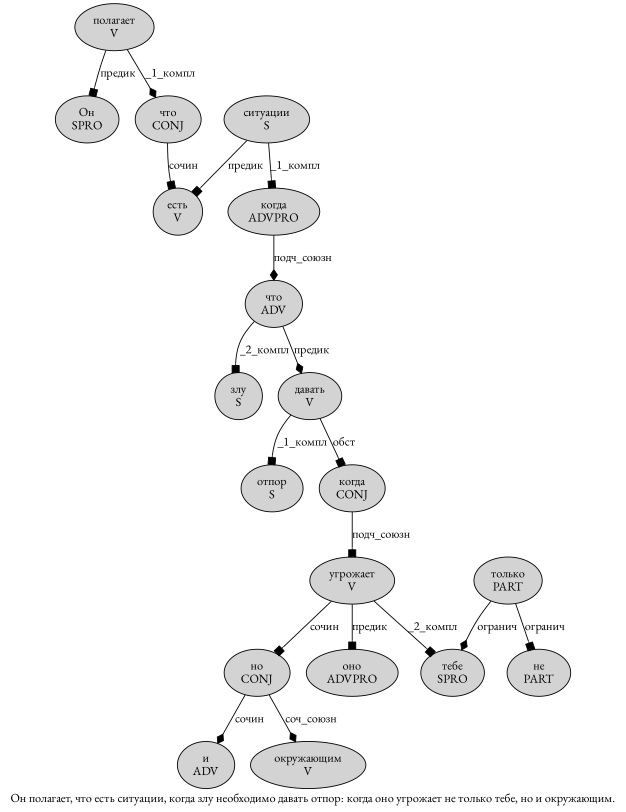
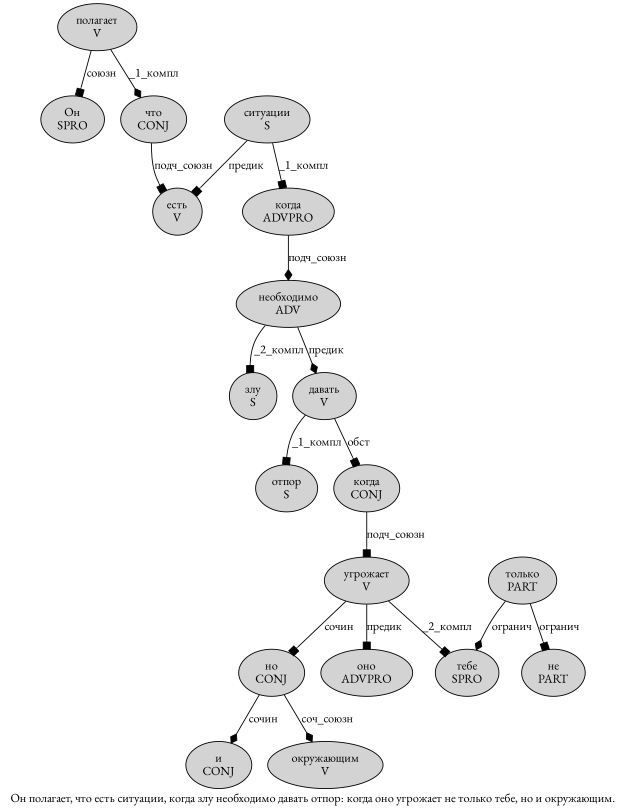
edge "полагает V" -> "Он SPRO": label "предик" -> "союзн"
edge "что CONJ" -> "есть V": label "сочин" -> "подч_союзн"
node "что ADV": label "что ADV" -> "необходимо ADV"
node "и ADV": label "и ADV" -> "и CONJ"
